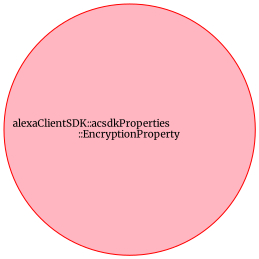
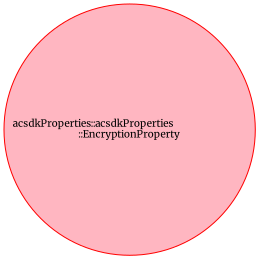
node "alexaClientSDK::acsdkProperties ::EncryptionProperty": label "alexaClientSDK::acsdkProperties ::EncryptionProperty" -> "acsdkProperties::acsdkProperties ::EncryptionProperty"
